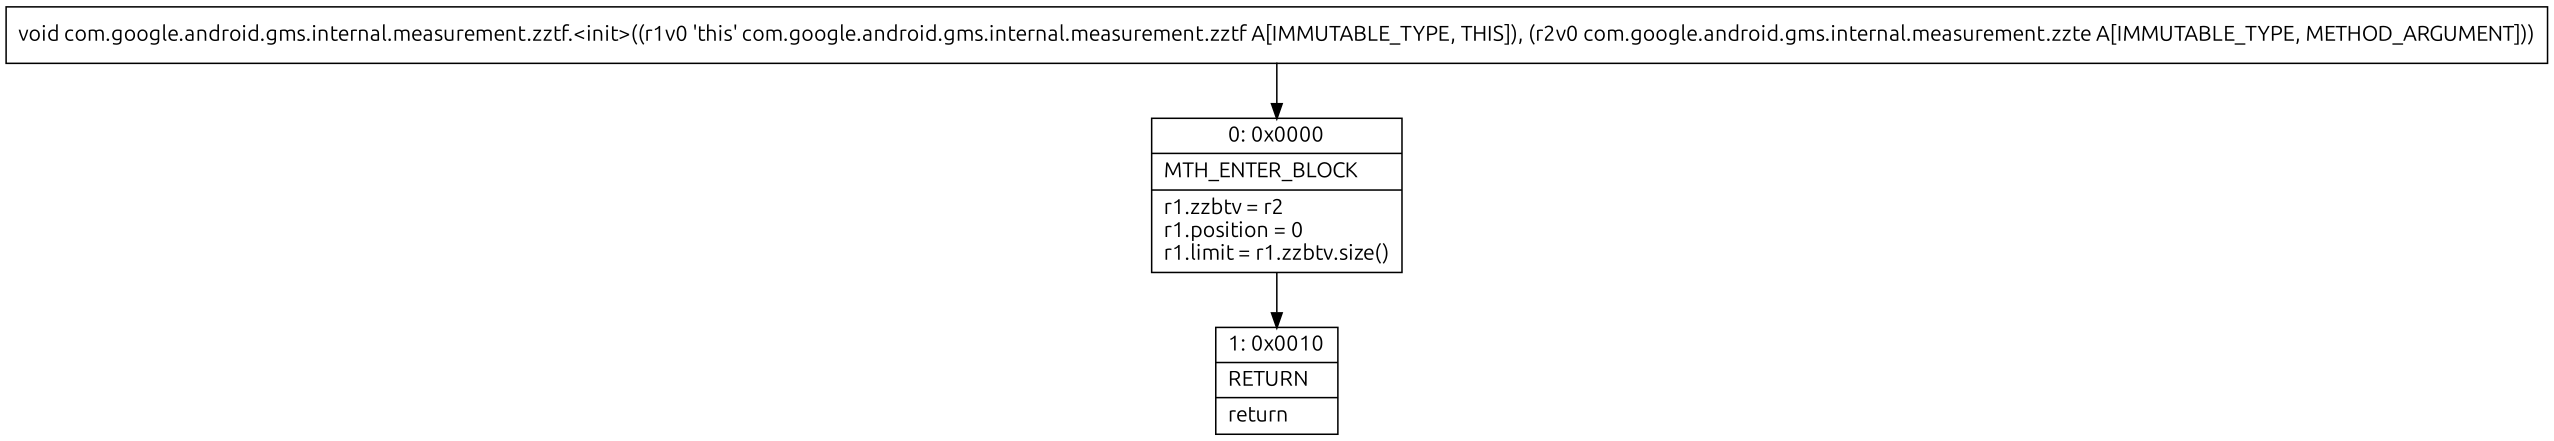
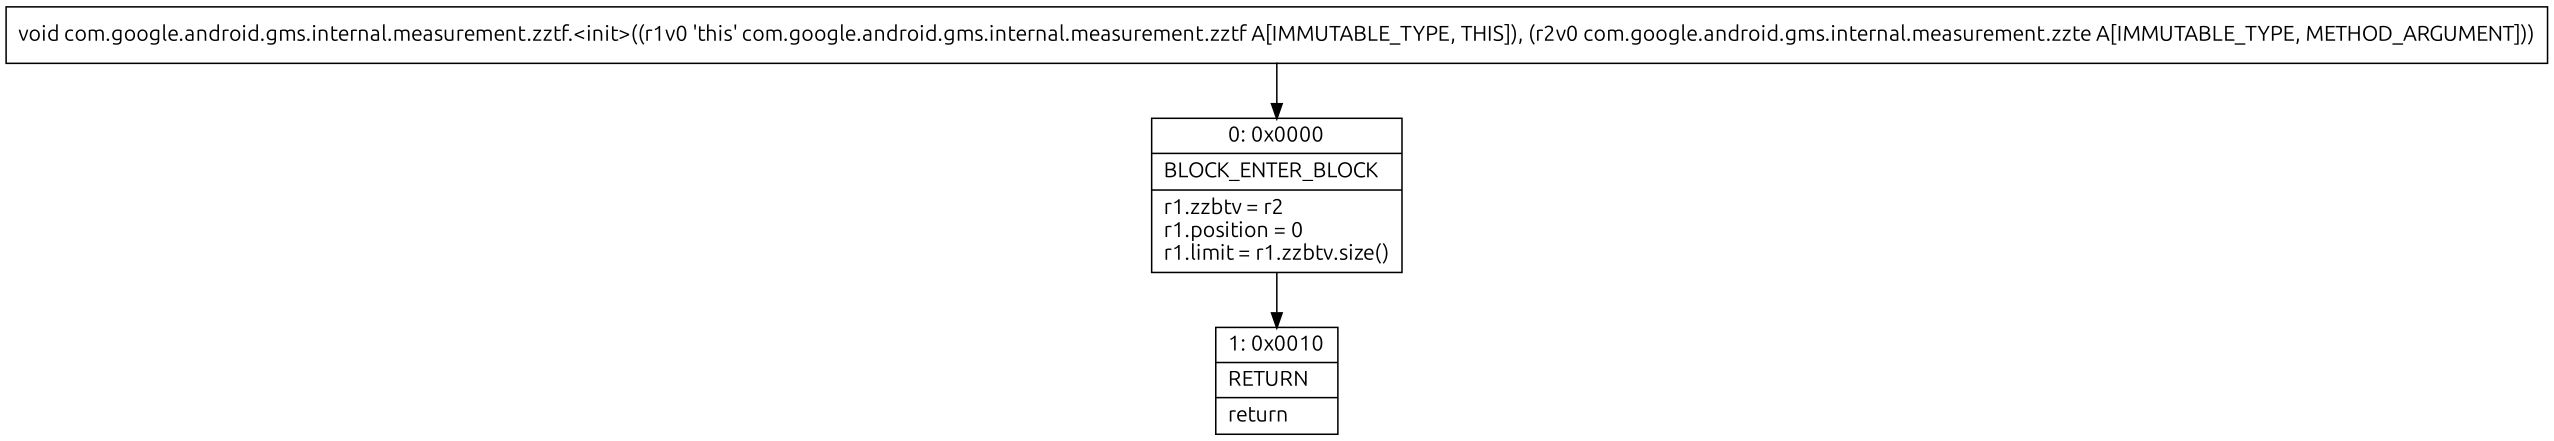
node "0: 0x0000": text "MTH_ENTER_BLOCK" -> "BLOCK_ENTER_BLOCK"
